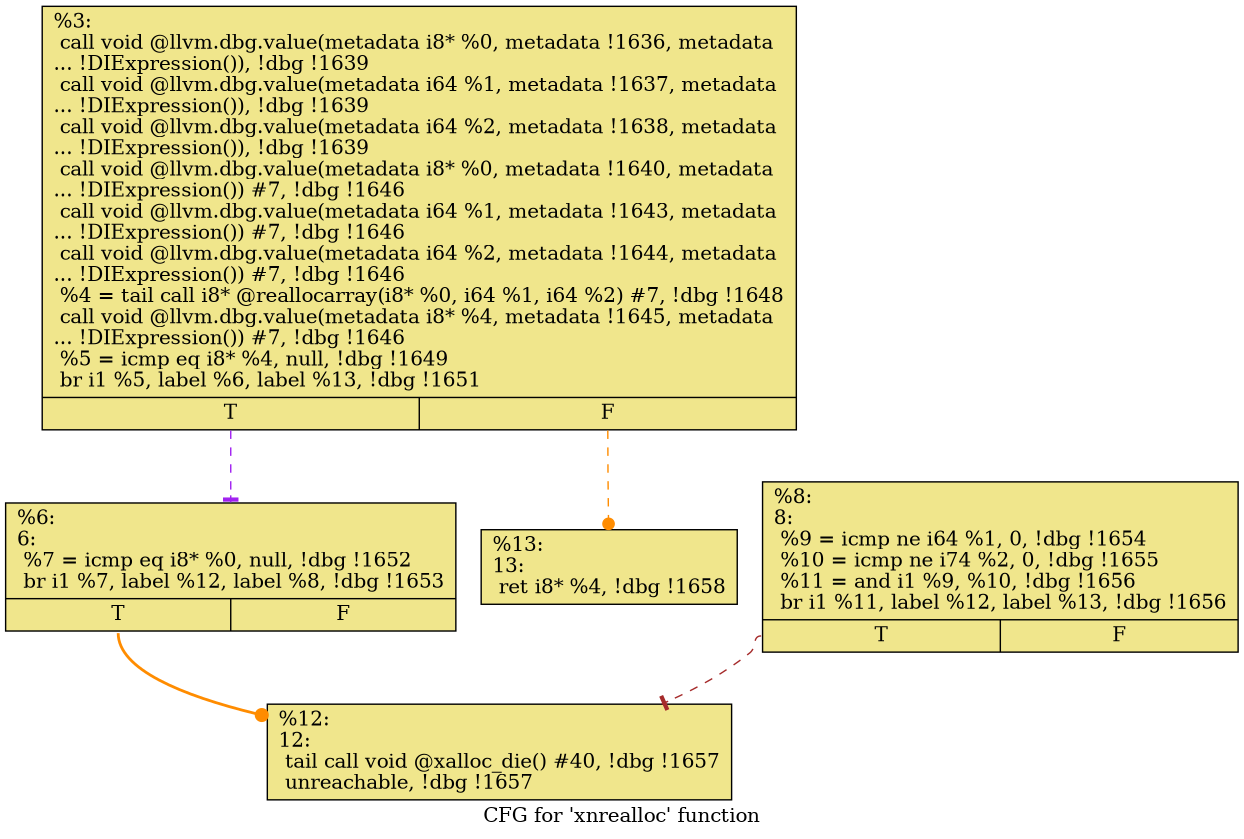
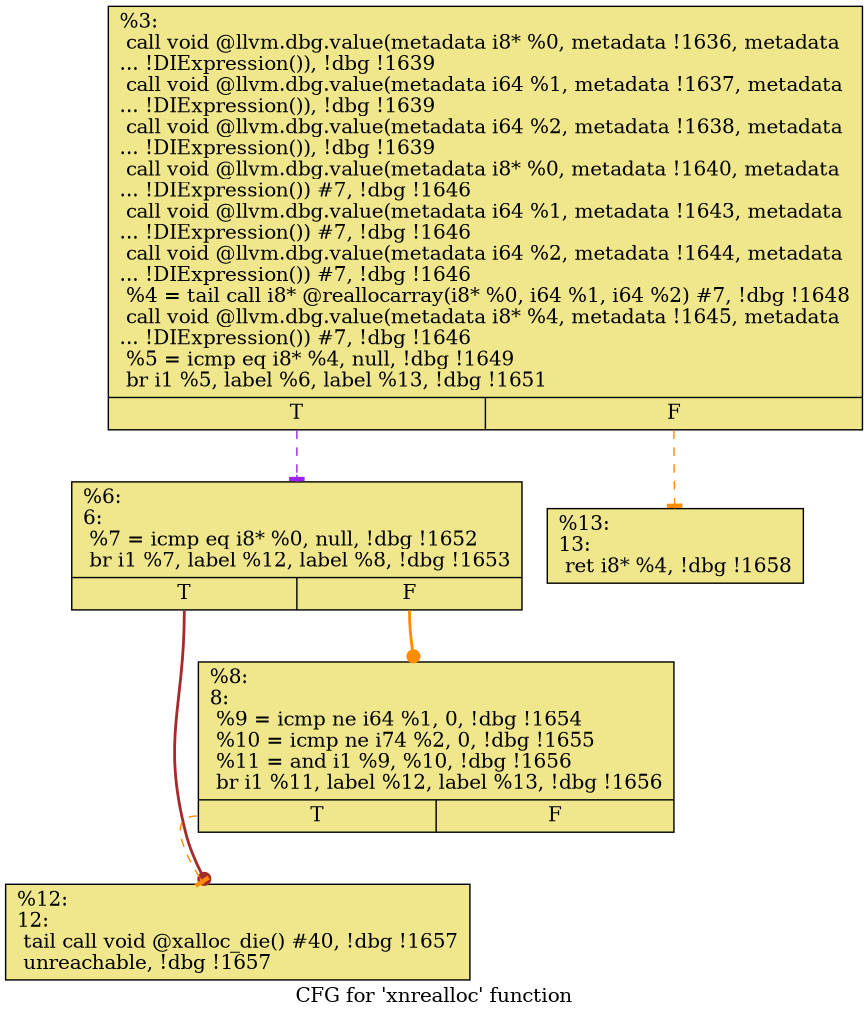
edge "%3:" -> "%13:": arrowhead dot -> tee
edge "%6:" -> "%8:": added
edge "%8:" -> "%12:": color brown -> darkorange
edge "%6:" -> "%12:": color darkorange -> brown
